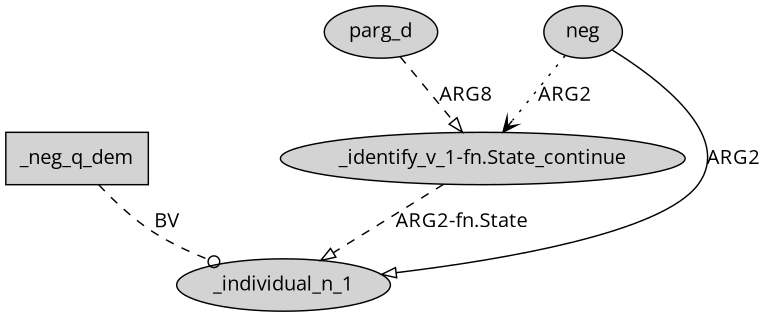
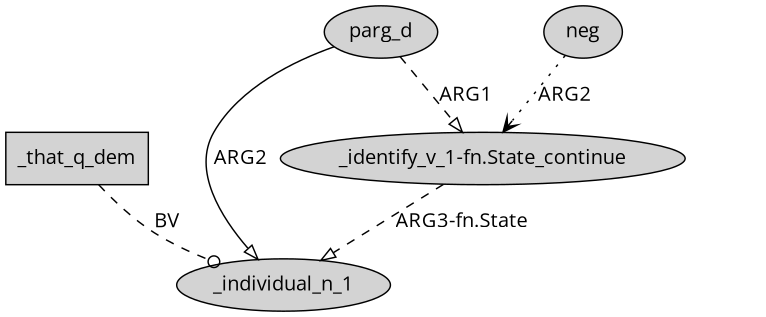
edge "parg_d" -> "_identify_v_1-fn.State_continue": label "ARG8" -> "ARG1"
node "_neg_q_dem": label "_neg_q_dem" -> "_that_q_dem"
edge "_identify_v_1-fn.State_continue" -> "_individual_n_1": label "ARG2-fn.State" -> "ARG3-fn.State"
edge "neg" -> "_individual_n_1": now "parg_d" -> "_individual_n_1"
